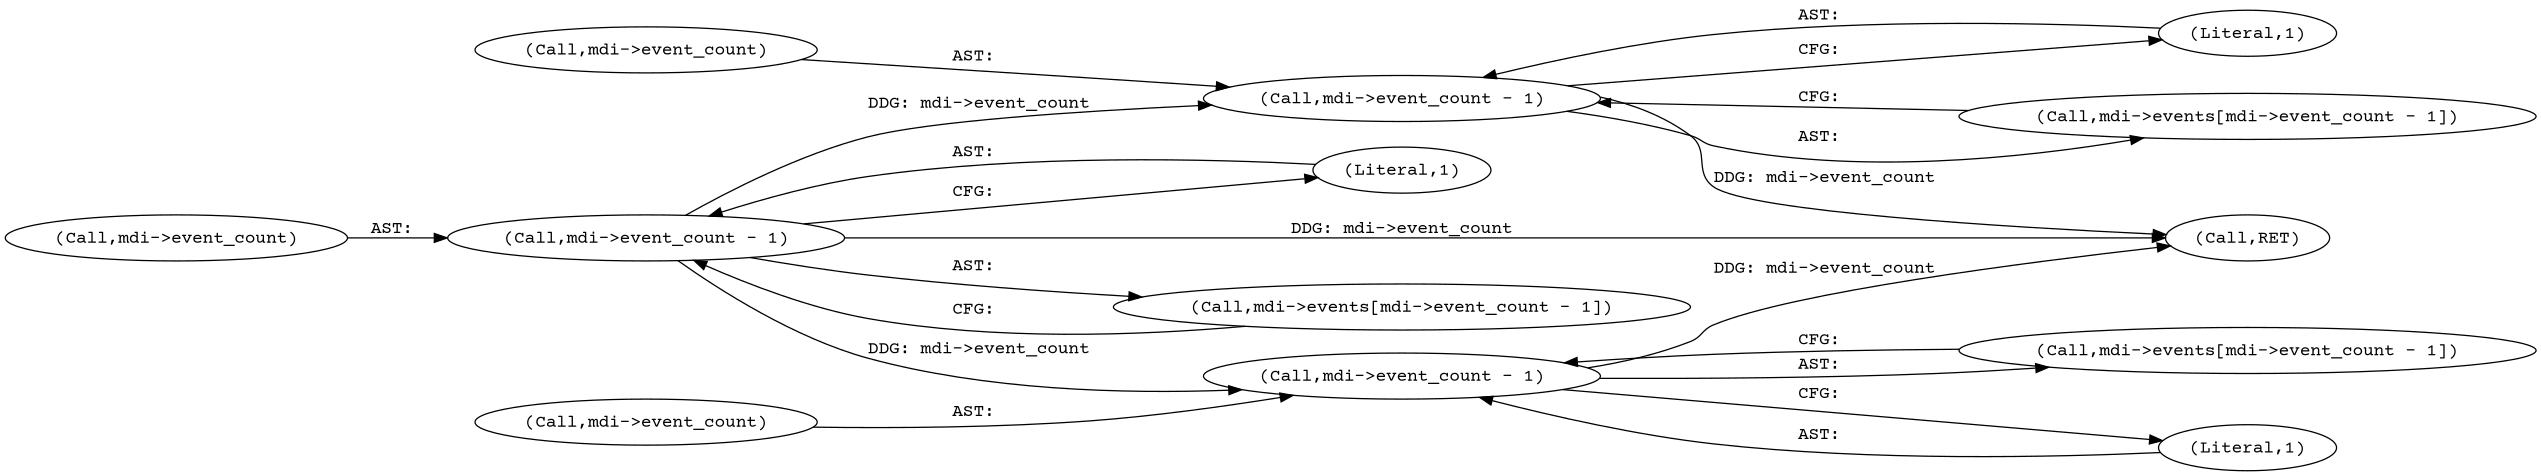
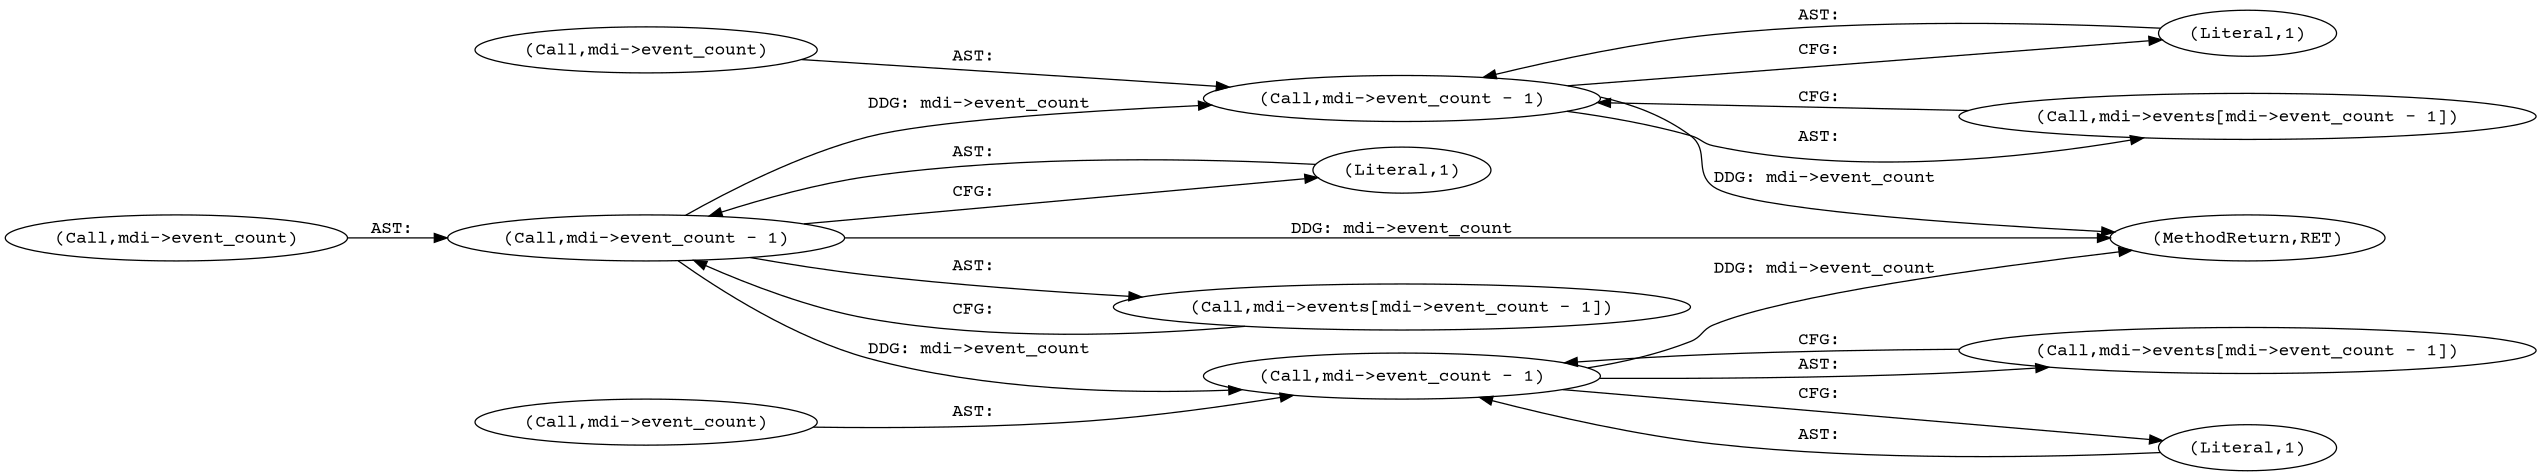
node "(Call,RET)": label "(Call,RET)" -> "(MethodReturn,RET)"
